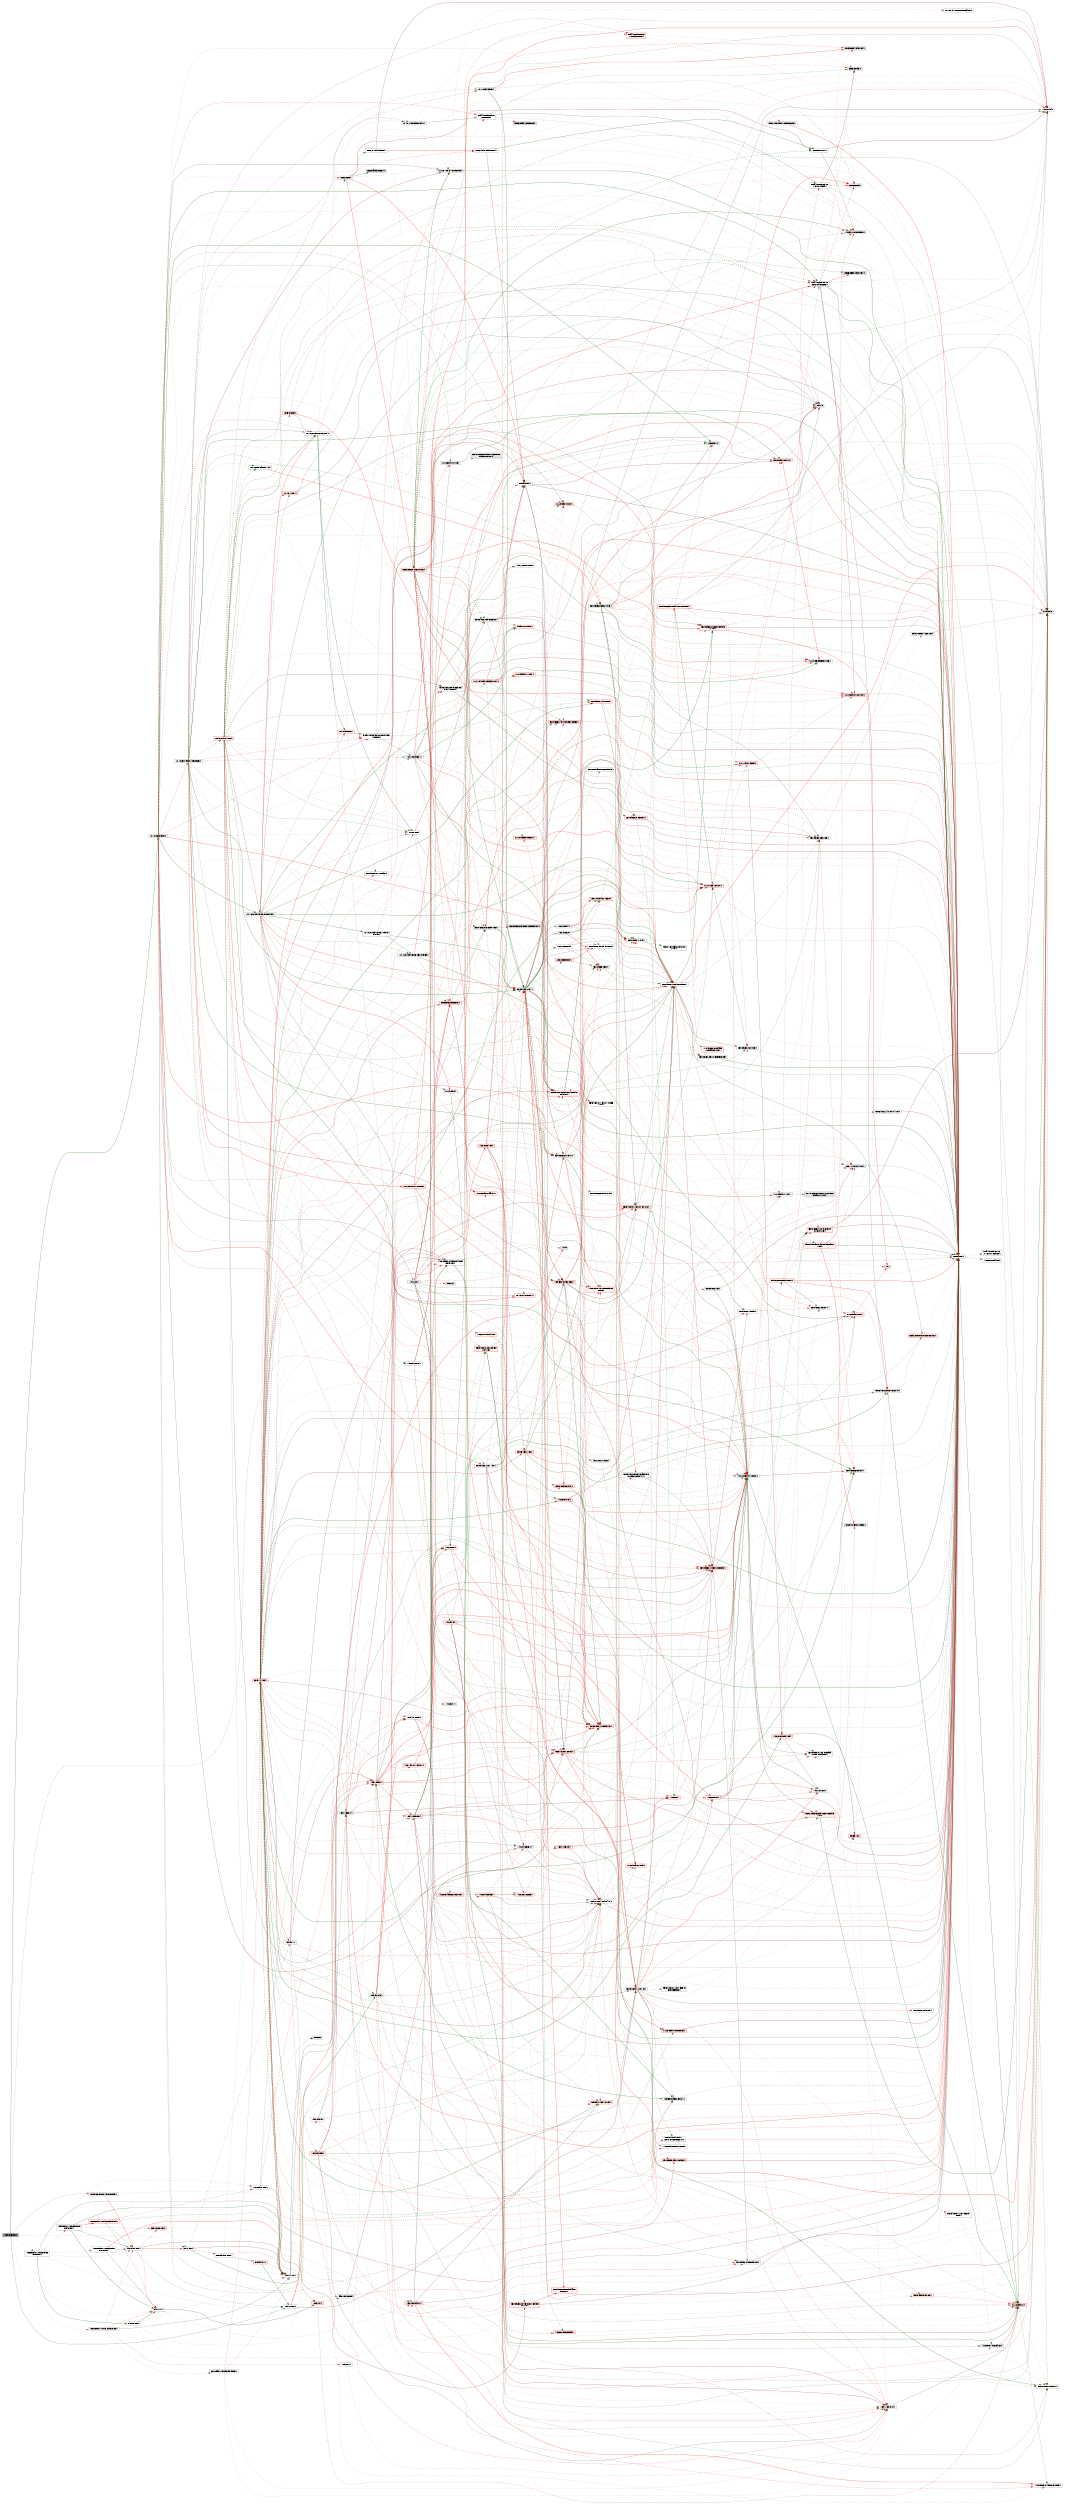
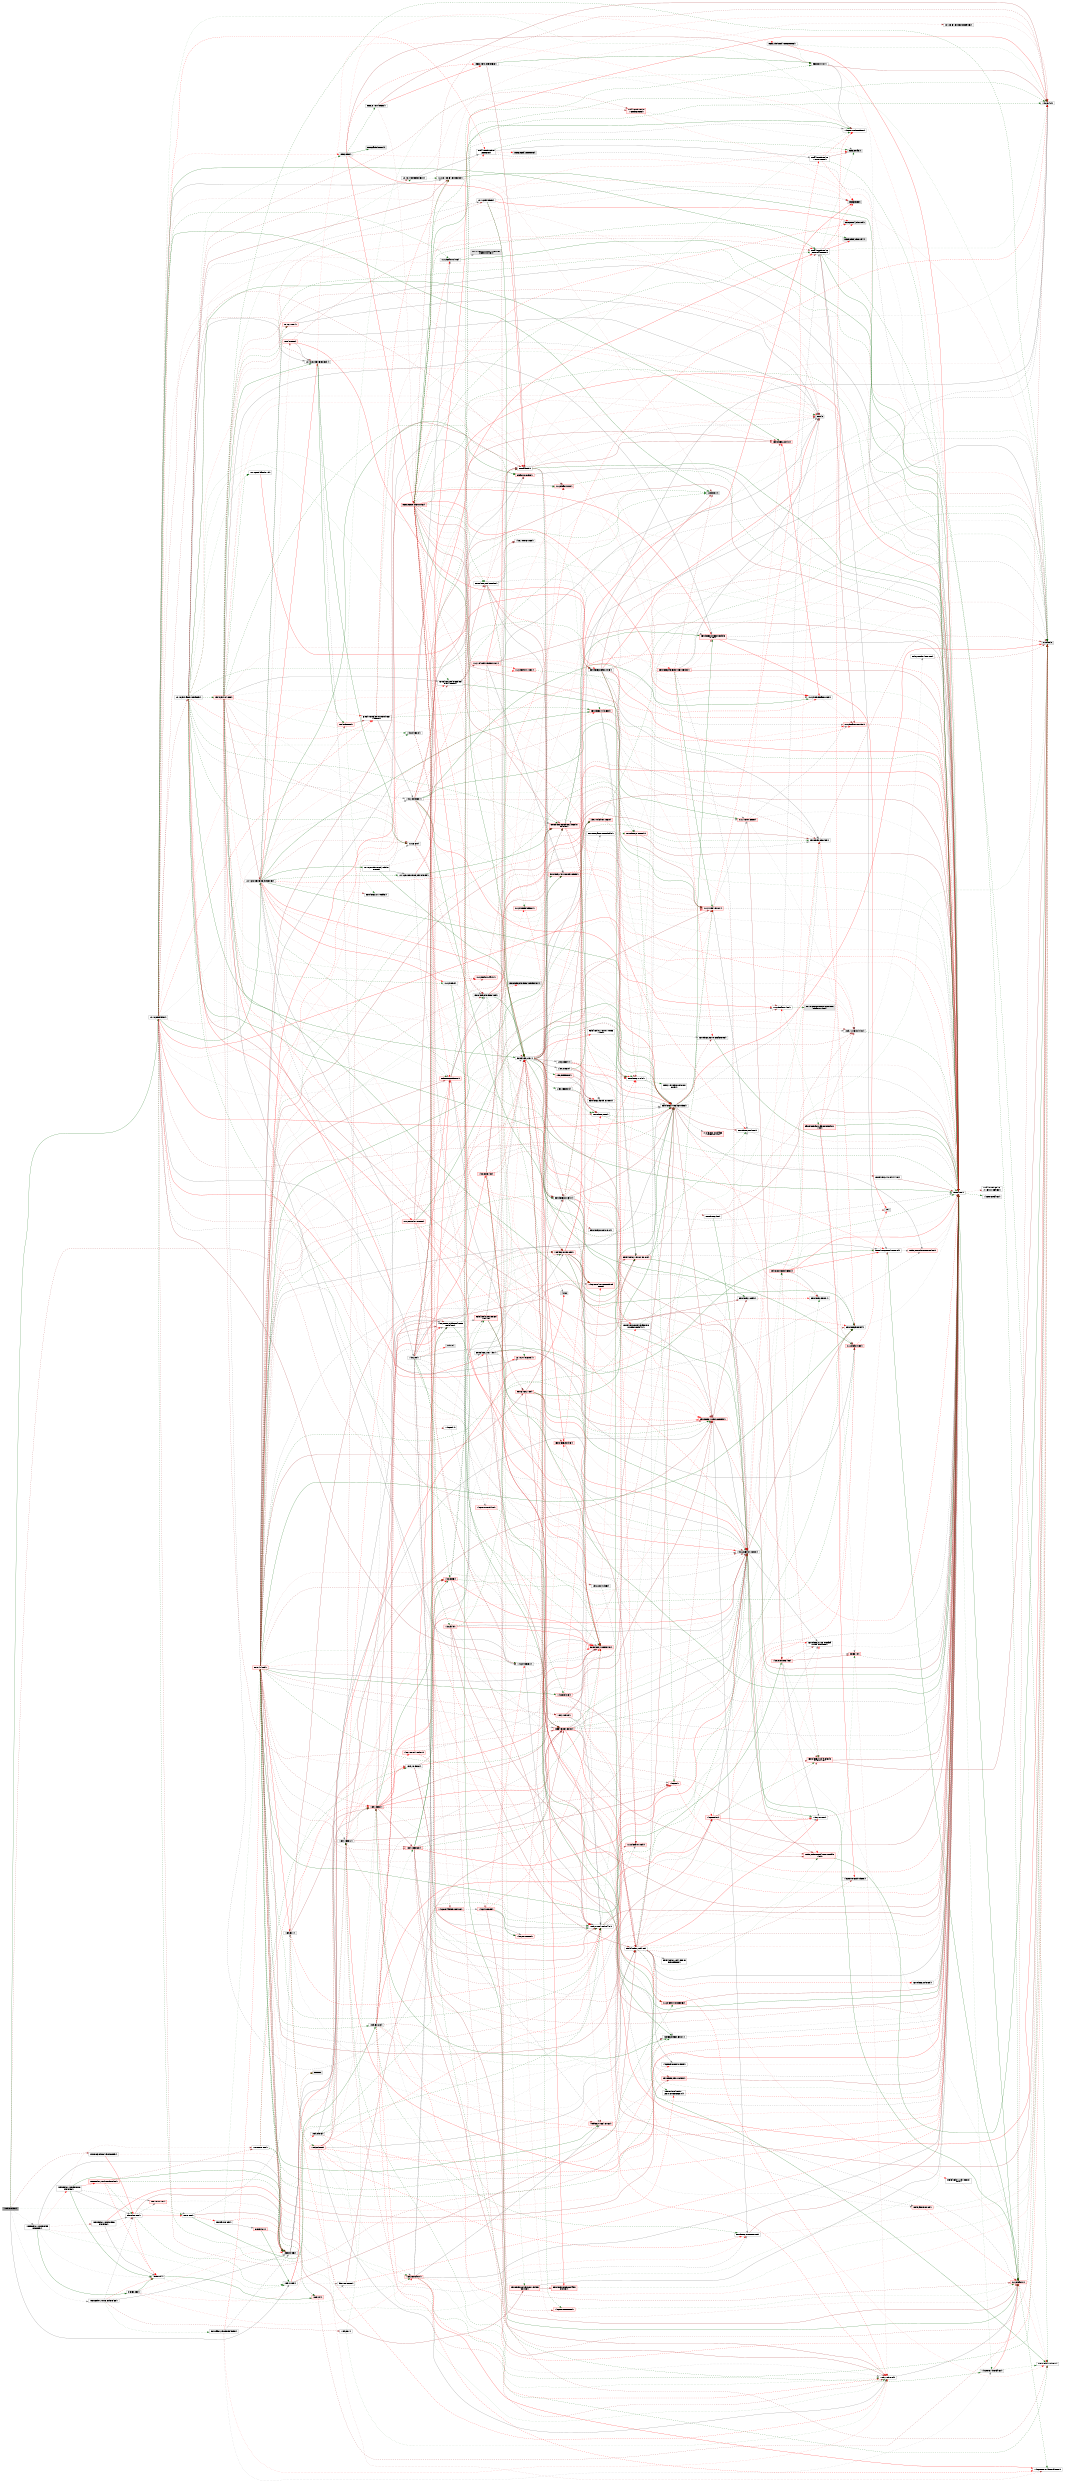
edge "HAL/LowLevelMemTracker.h" -> "Templates/TypeCompatible Bytes.h": now "HAL/LowLevelMemTracker.h" -> "AutoRTFM.h"
